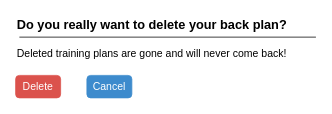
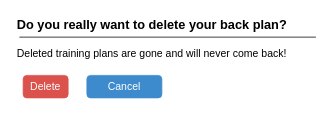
node "Delete": moved (38, 87) -> (45, 87)
node "Cancel": size 45x23 -> 75x23
